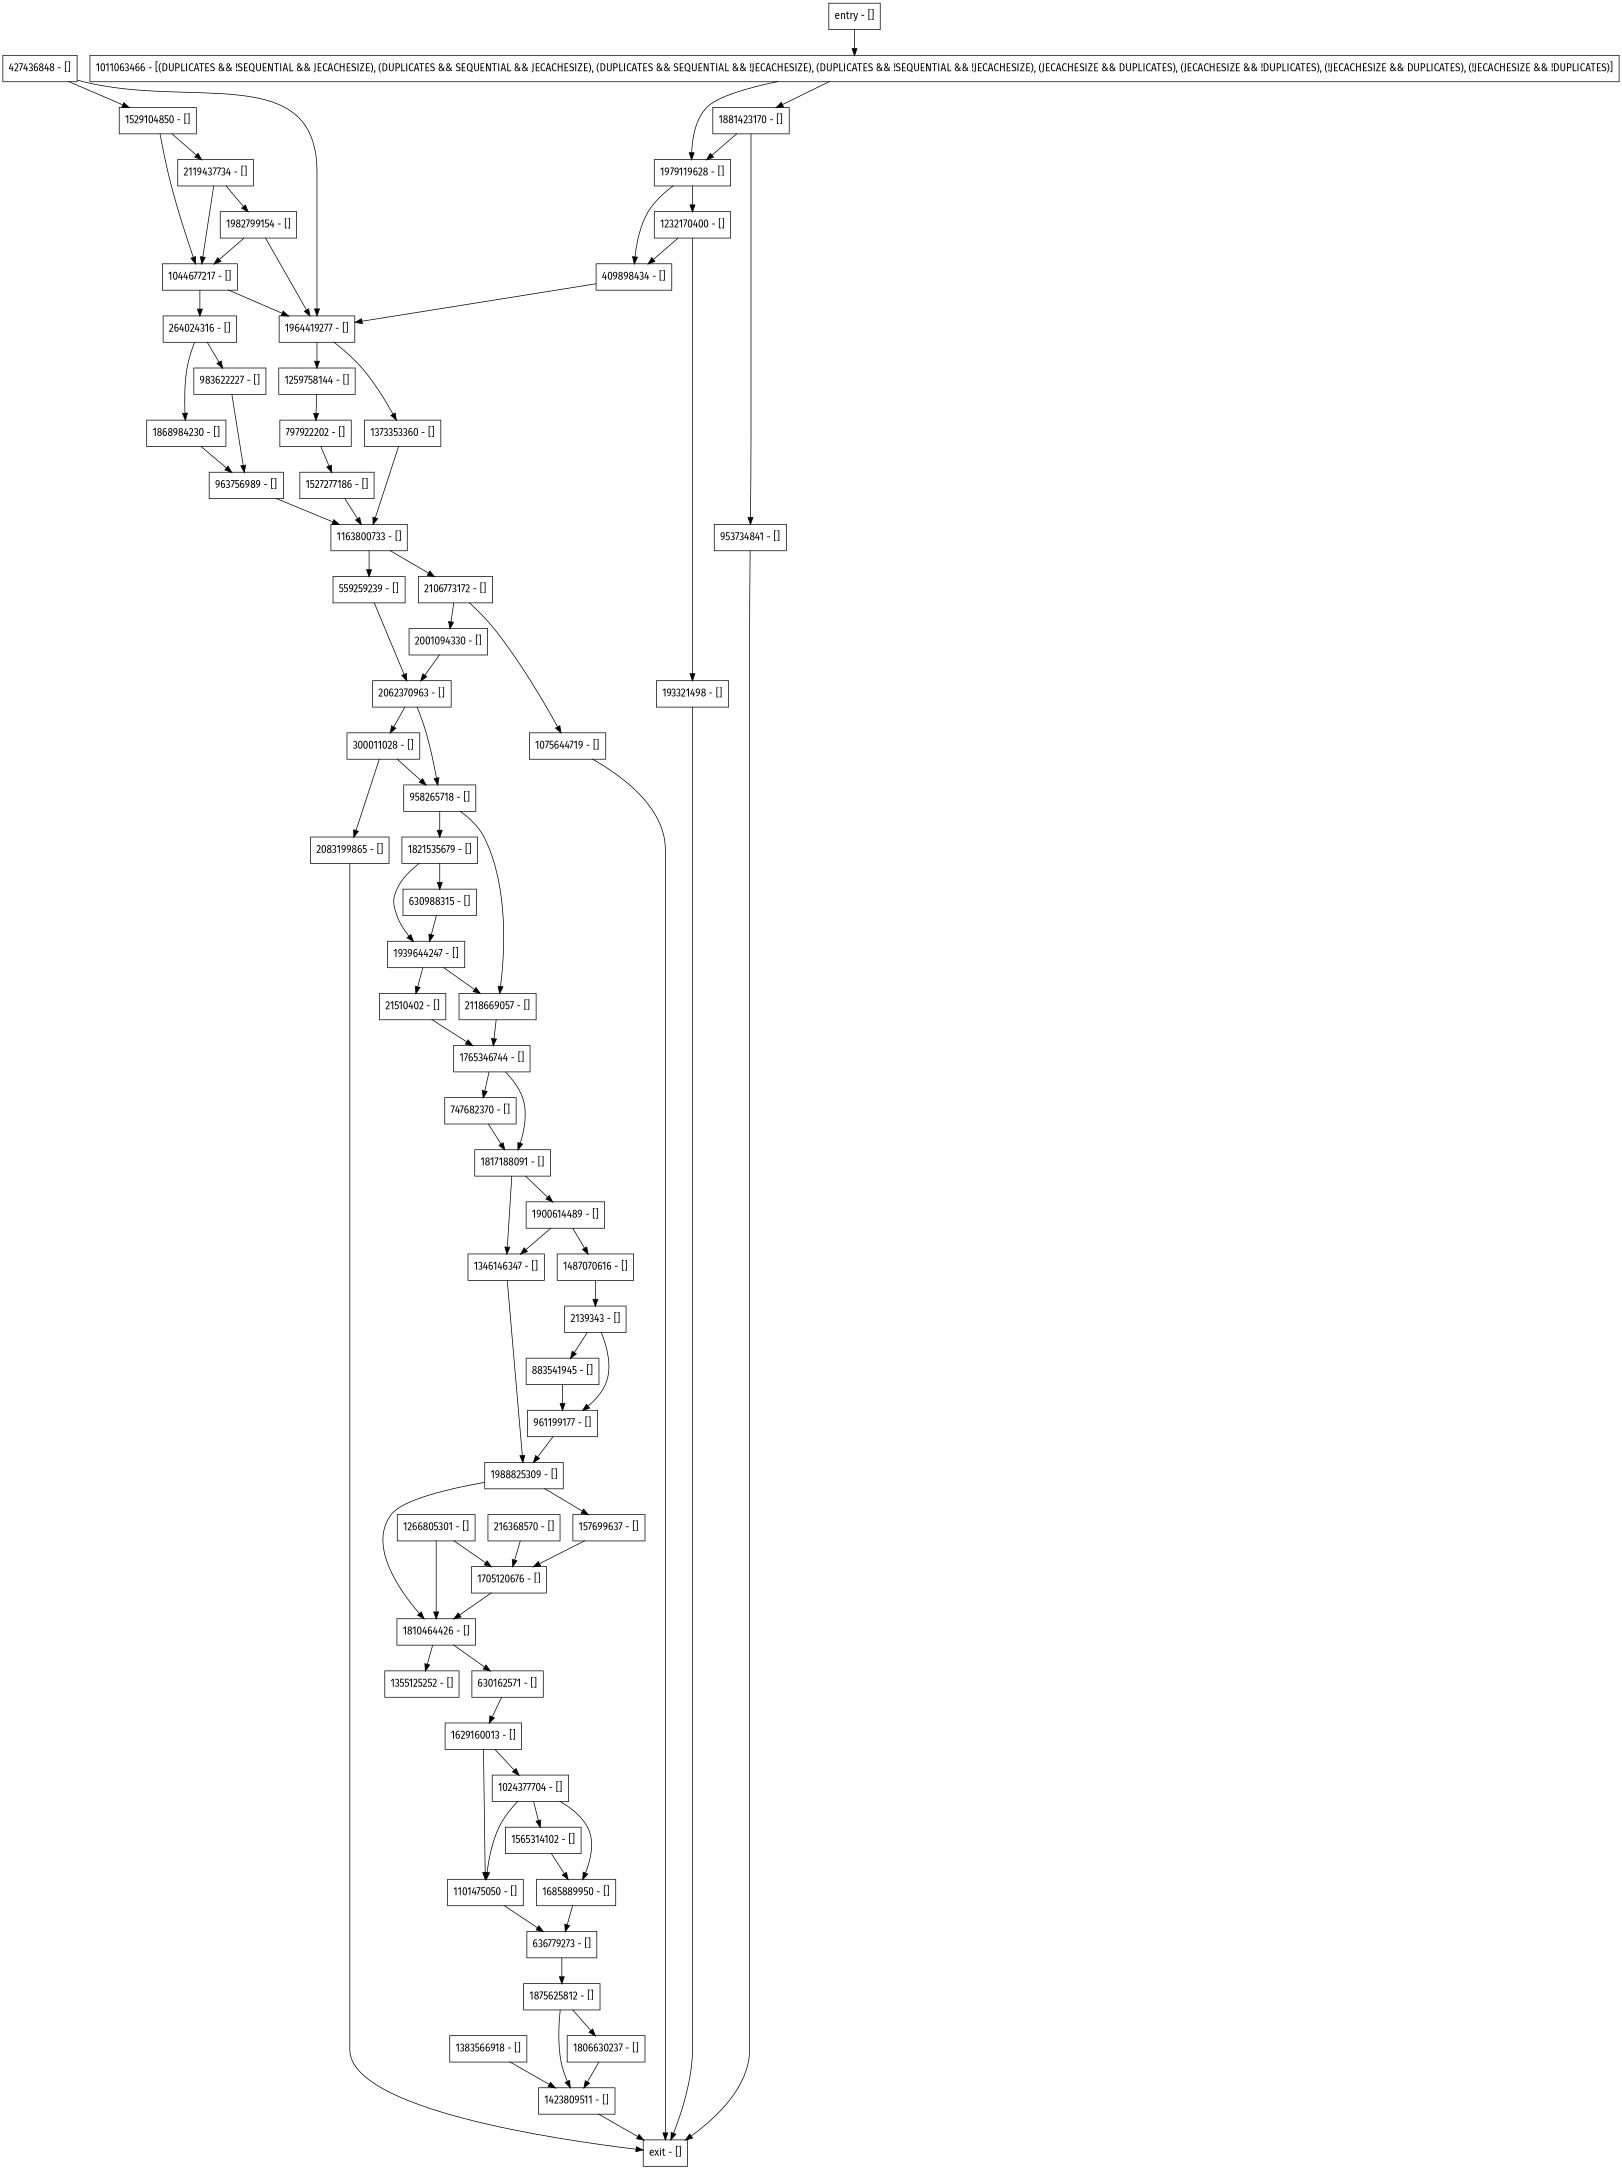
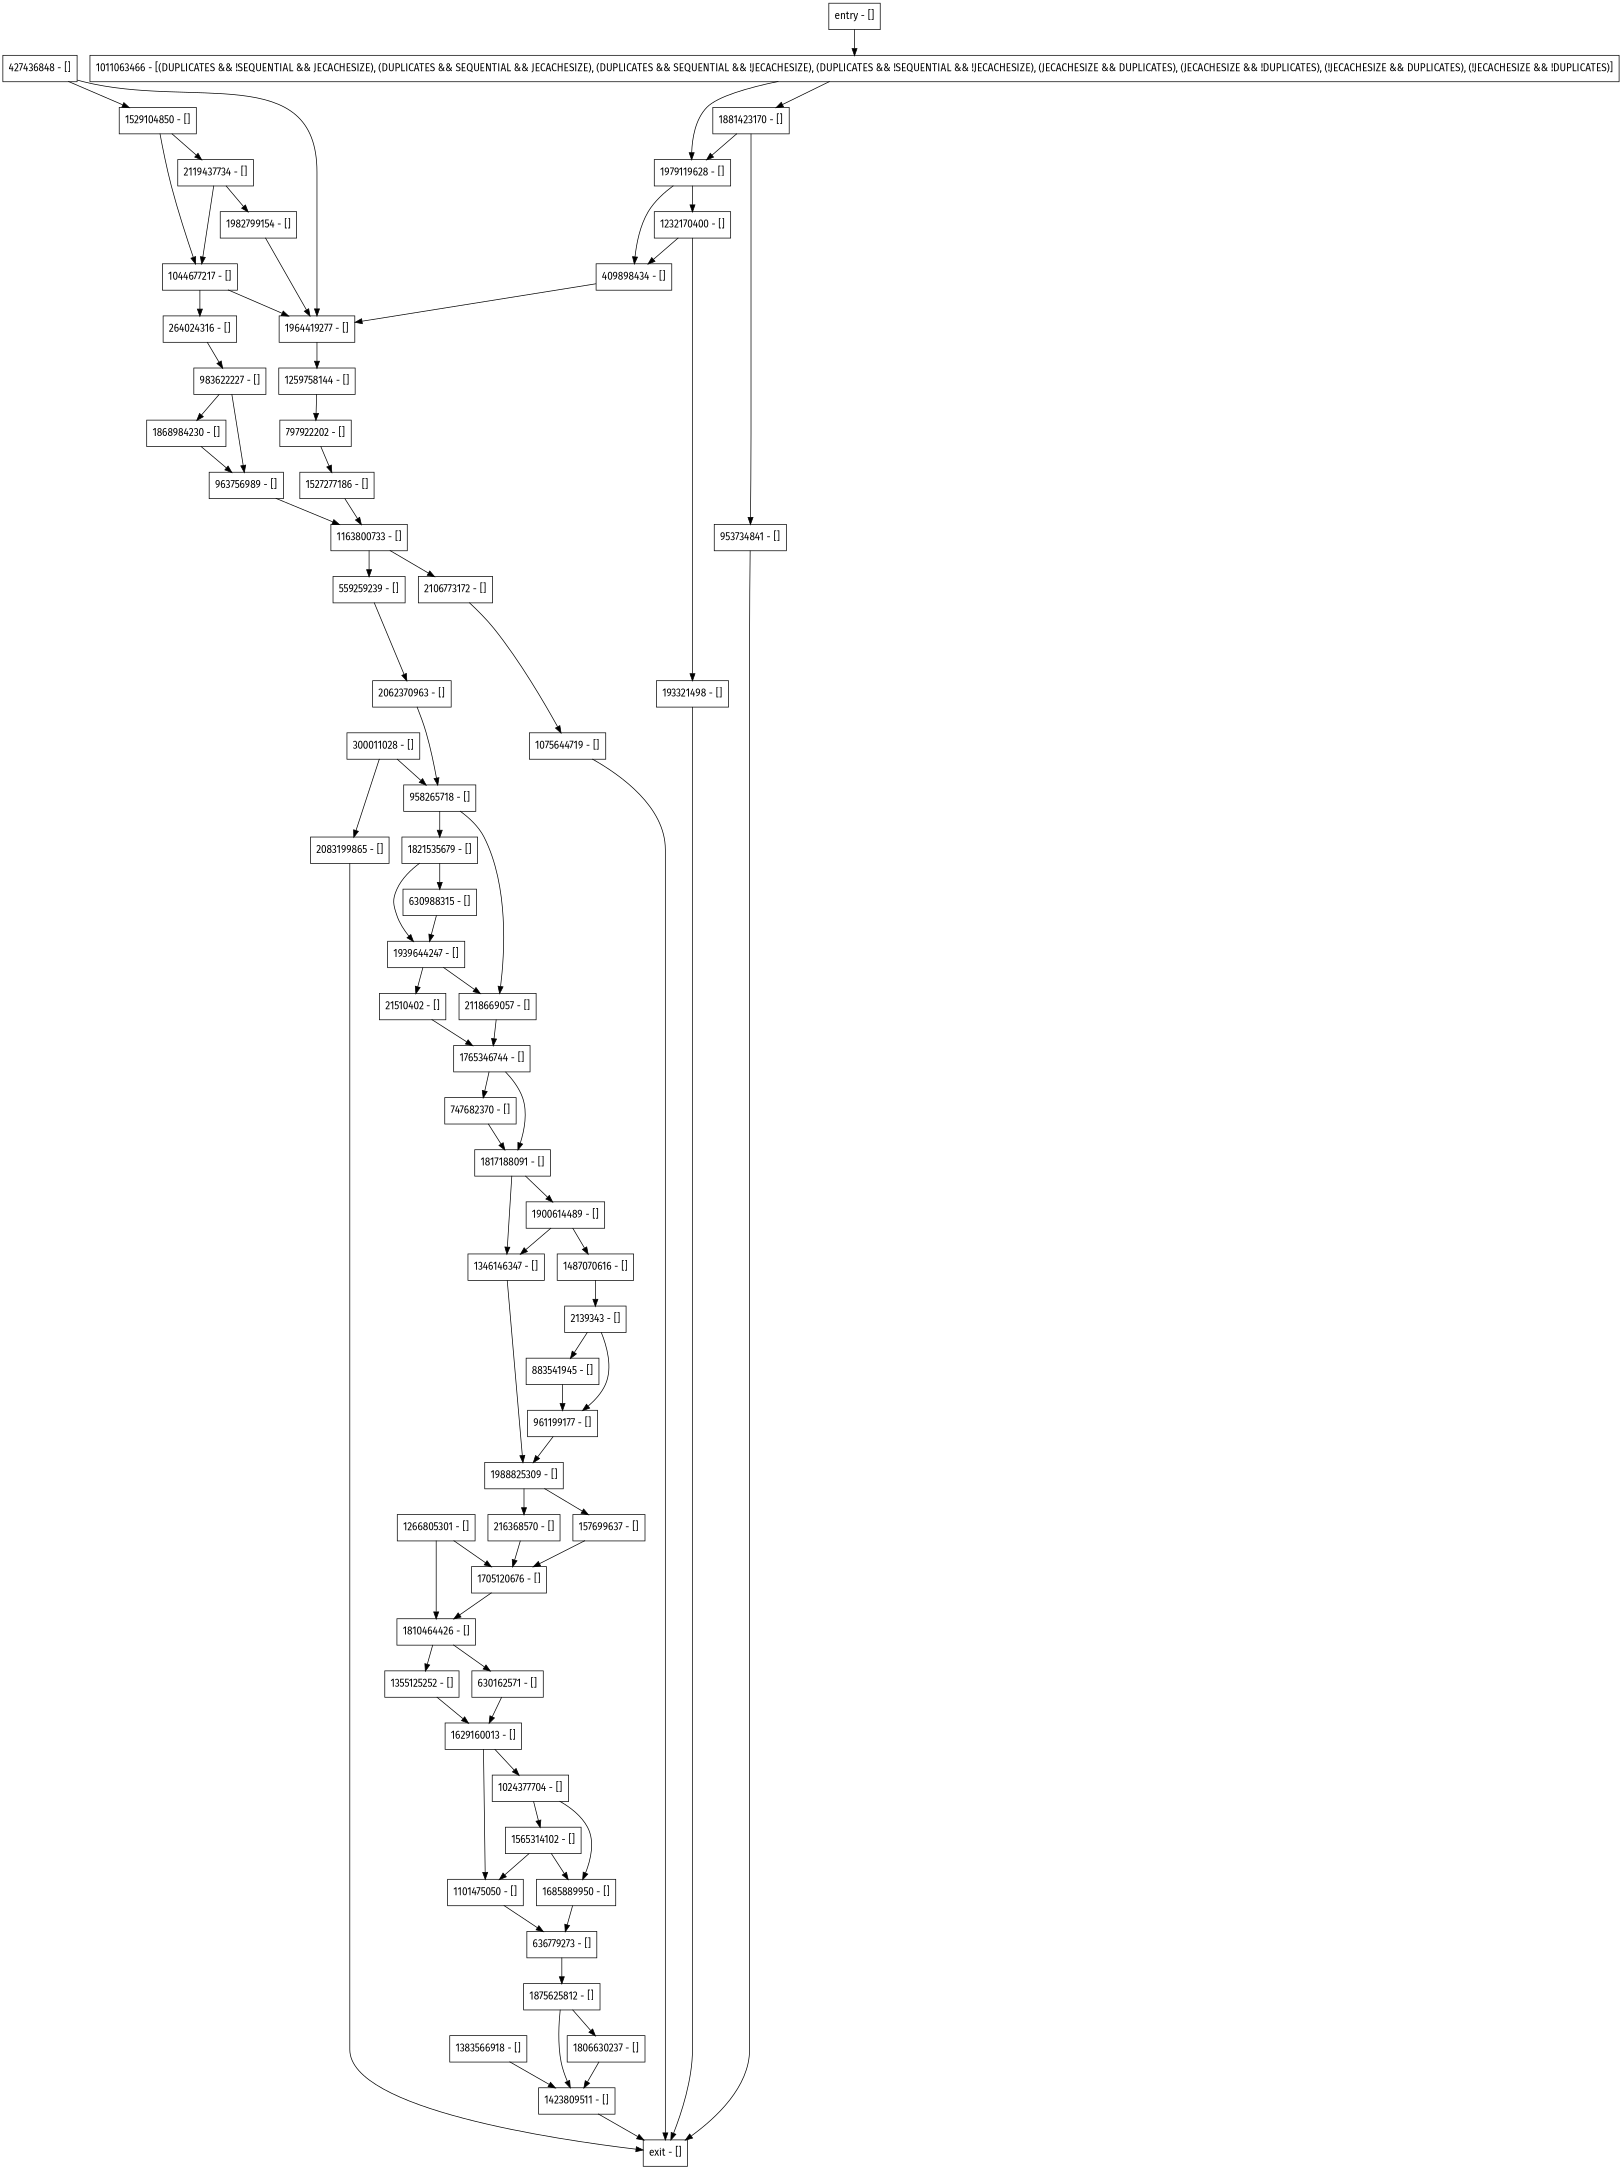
edge "1982799154 - []" -> "1044677217 - []": removed
edge "264024316 - []" -> "1868984230 - []": now "983622227 - []" -> "1868984230 - []"
node "1373353360 - []": removed
node "2001094330 - []": removed
edge "2062370963 - []" -> "300011028 - []": removed
edge "1988825309 - []" -> "1810464426 - []": now "1988825309 - []" -> "216368570 - []"
edge "1355125252 - []" -> "1629160013 - []": added
edge "1024377704 - []" -> "1101475050 - []": now "1565314102 - []" -> "1101475050 - []"
